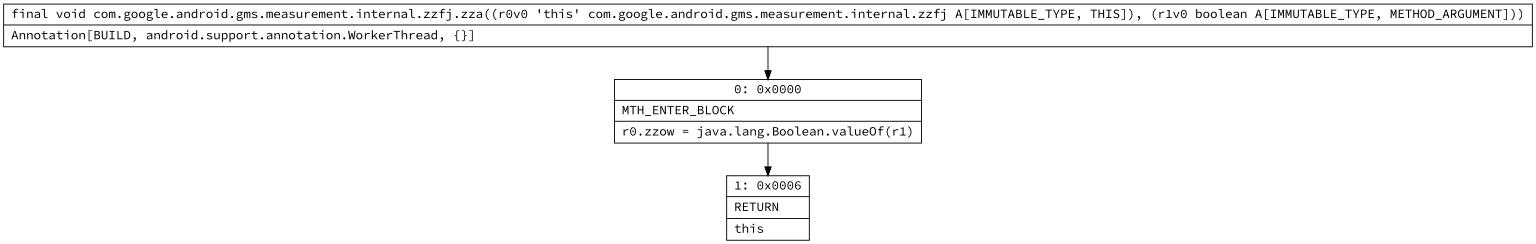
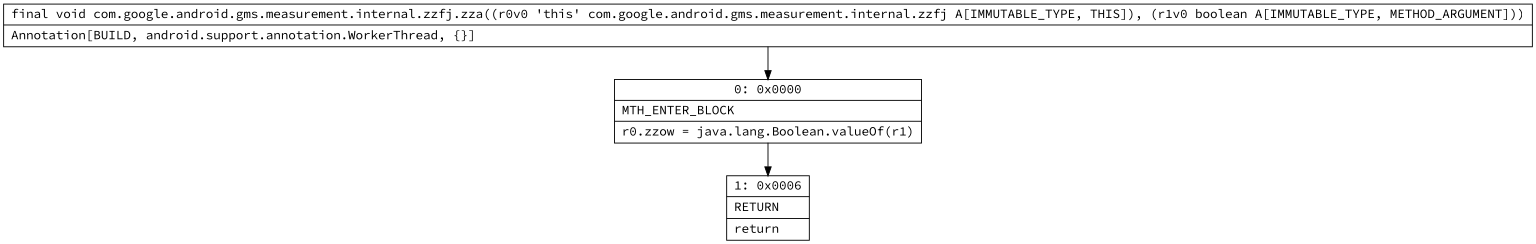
node "1: 0x0006": text "this" -> "return"
